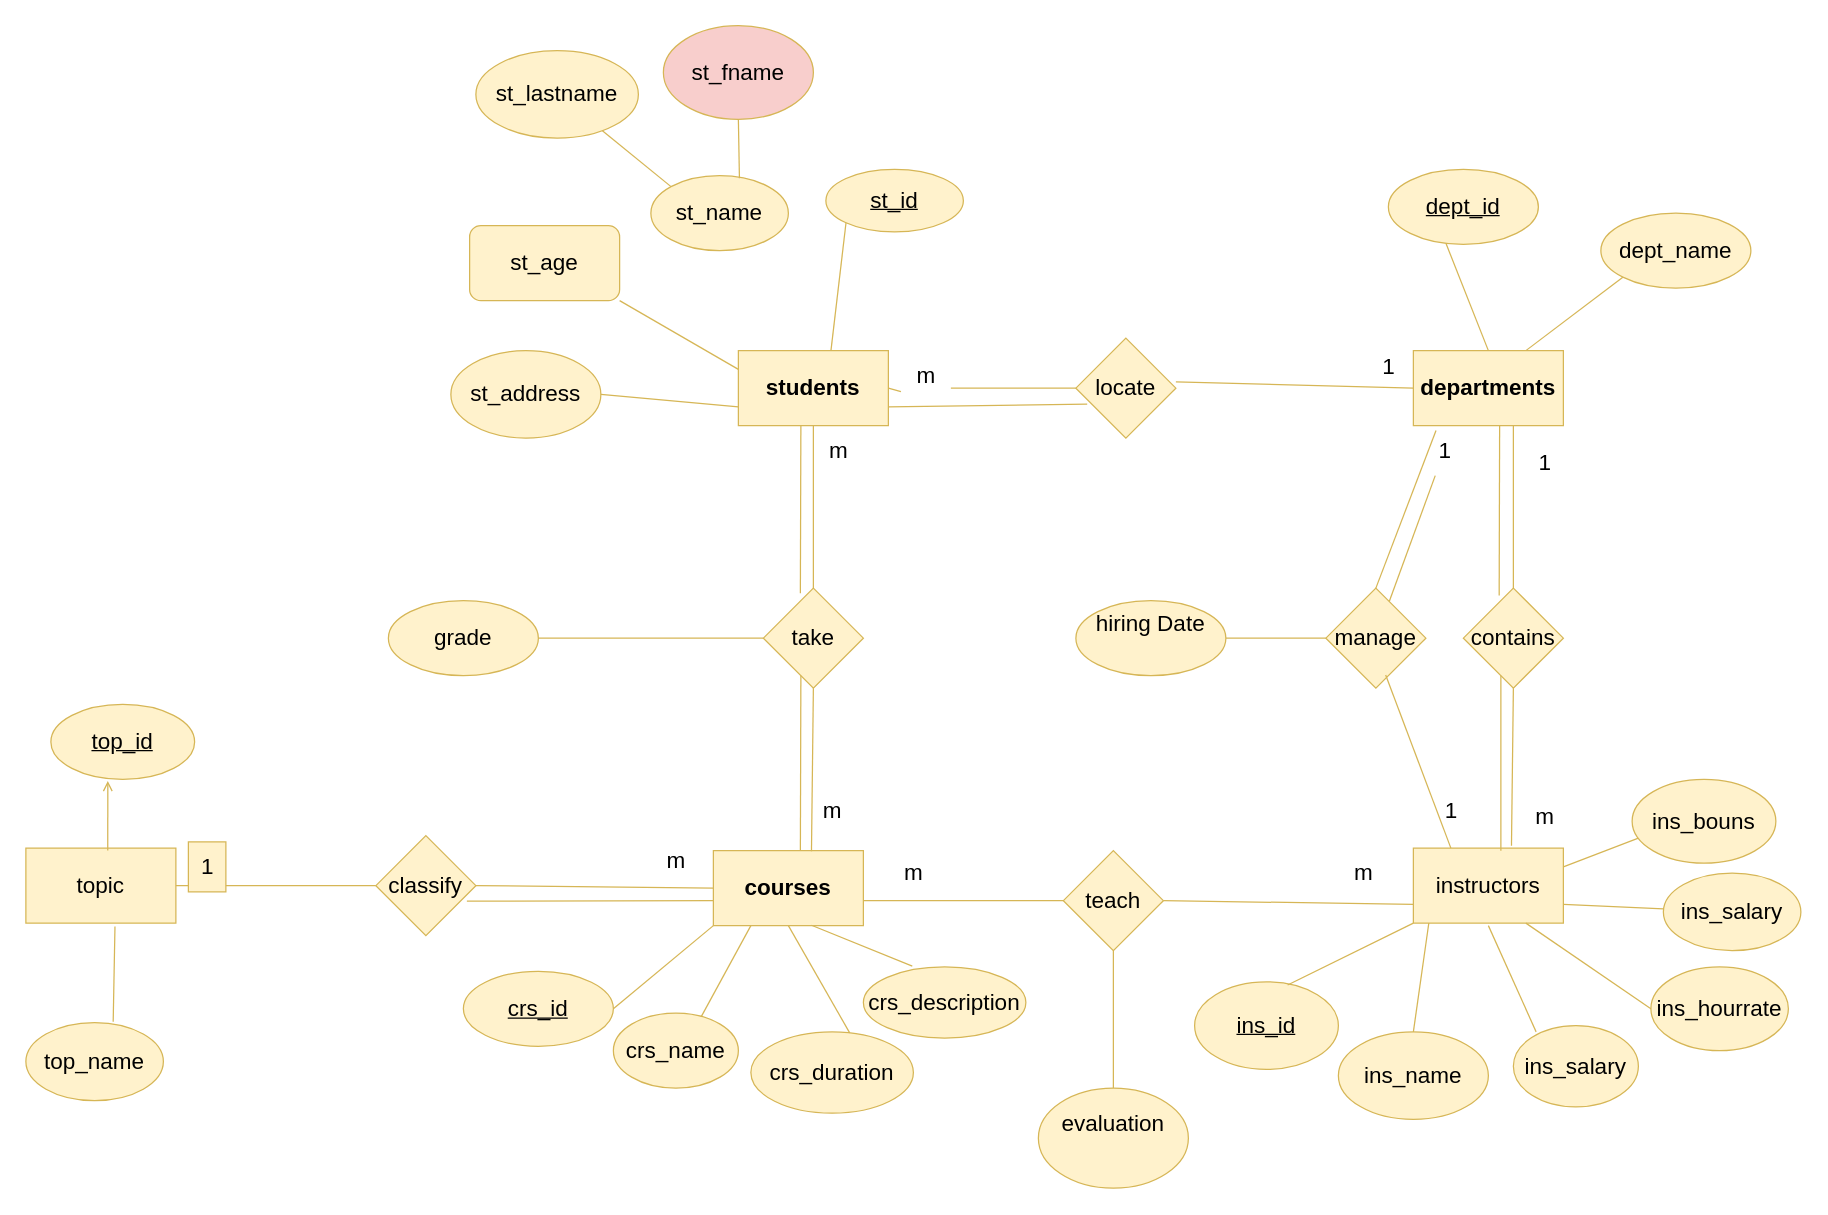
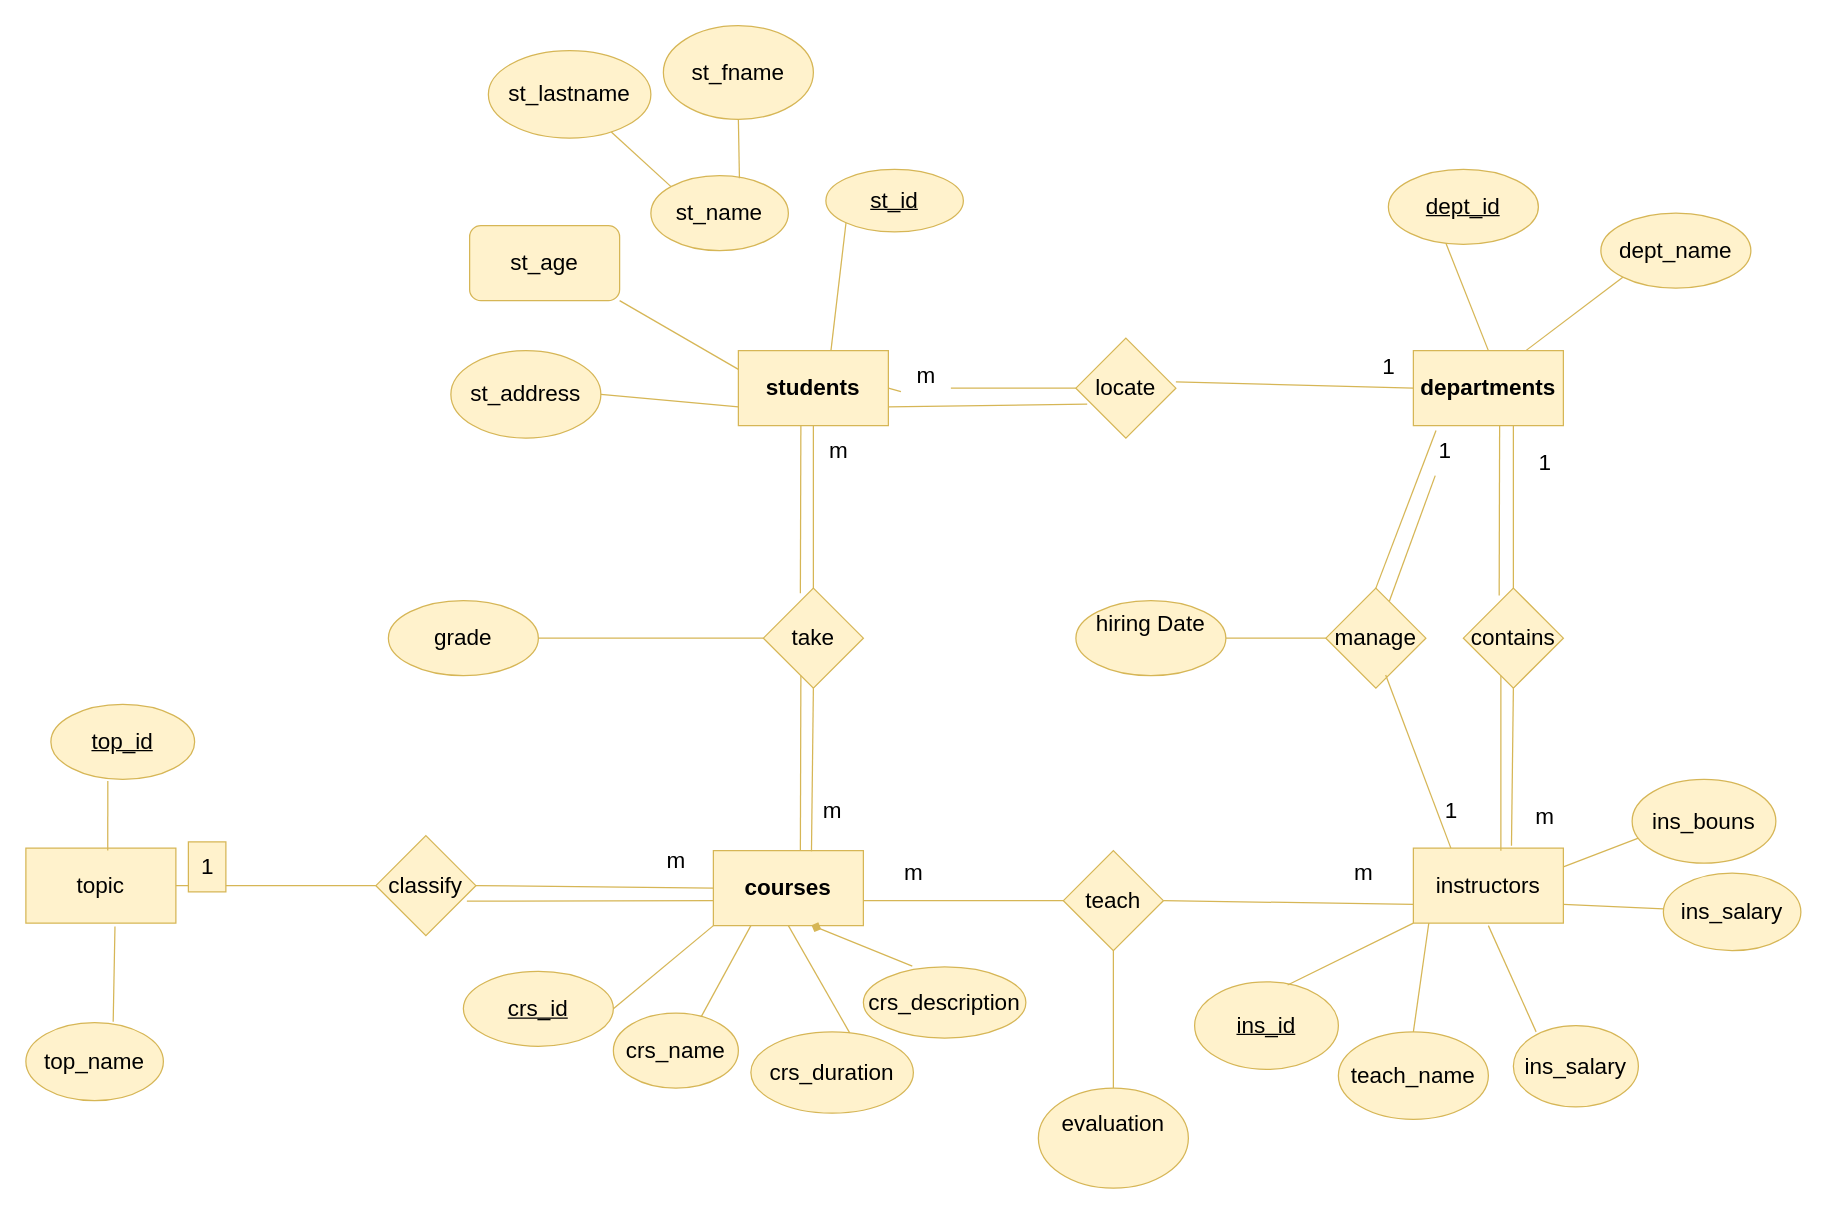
node "st_fname": fillcolor #f8cecc -> #fff2cc
node "st_lastname": moved (557, 94) -> (569, 94)
edge "topic" -> "top_id": arrowhead open -> none
edge "courses" -- "crs_description": arrowhead none -> diamond
edge "instructors" -- "ins_hourrate": removed
node "ins_hourrate": removed
node "ins_name": label "ins_name" -> "teach_name"
